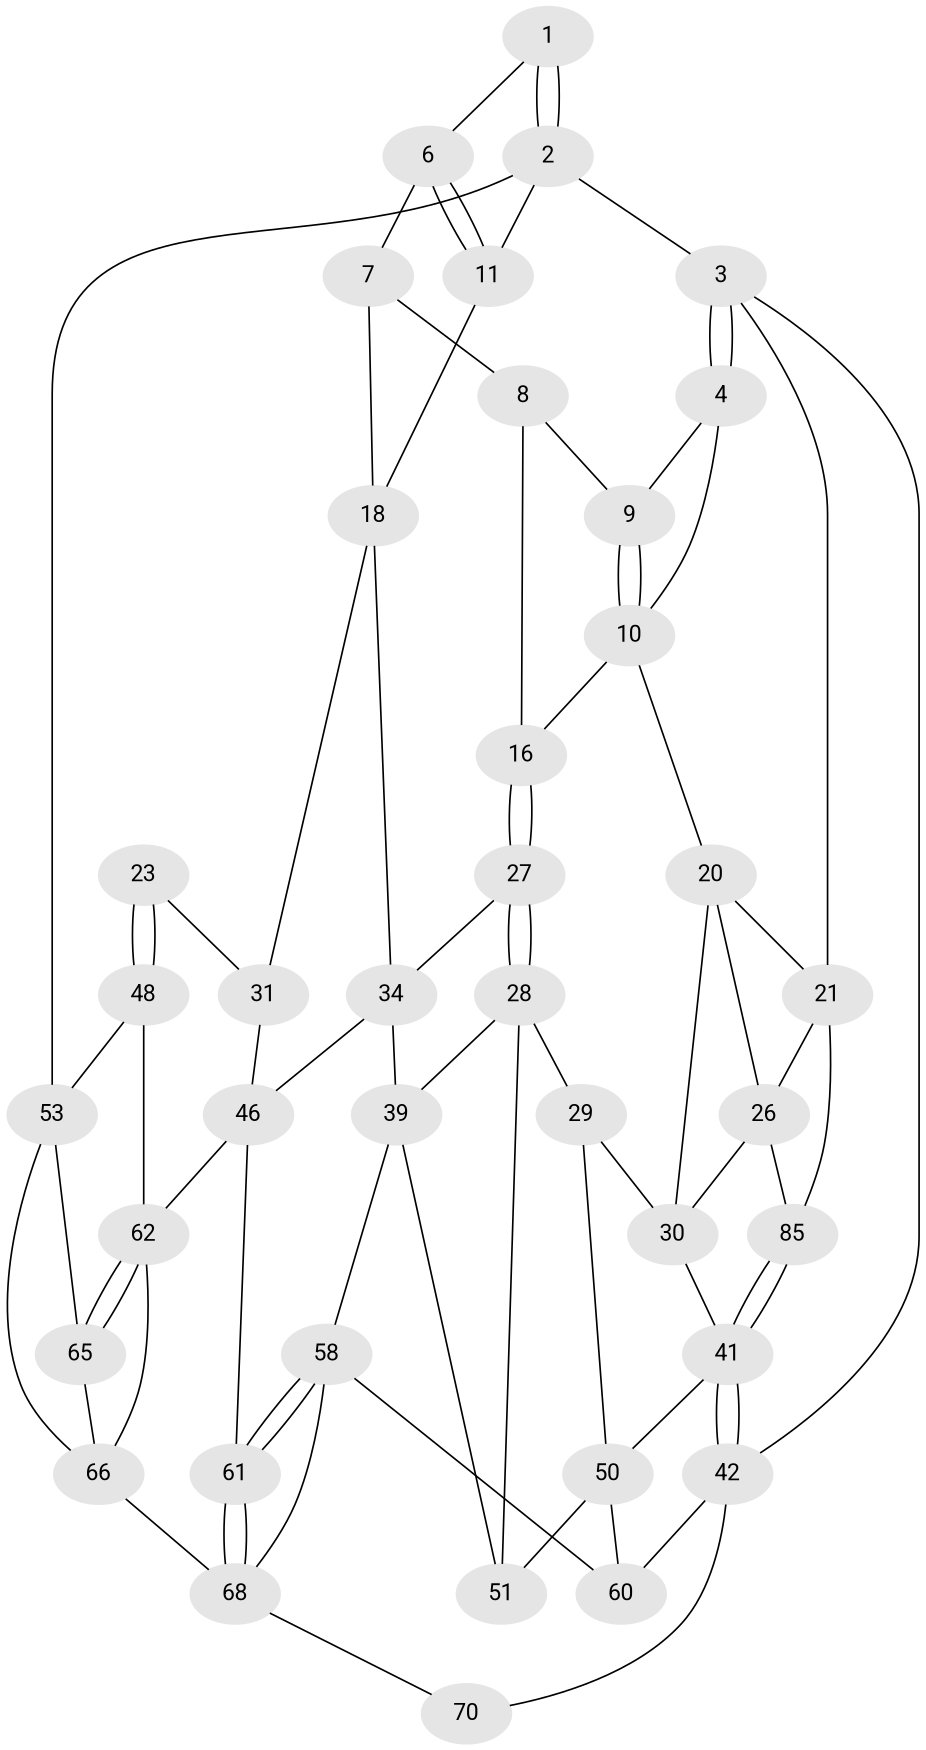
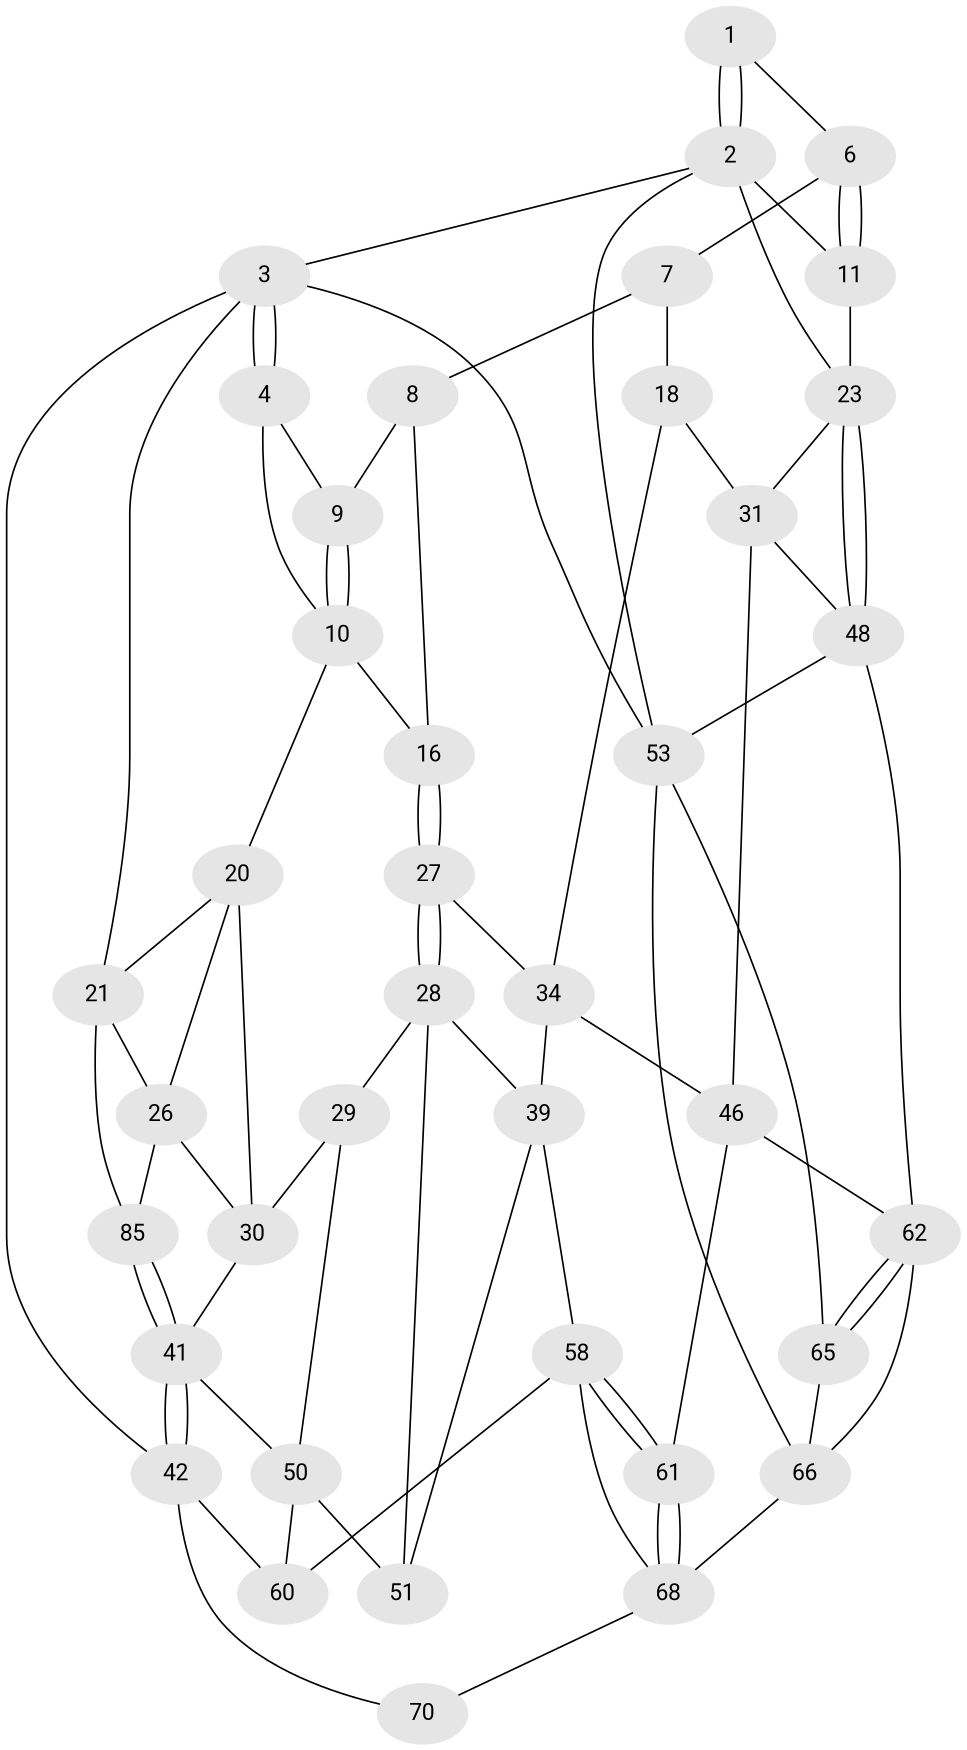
edge "2" -- "23": added
edge "11" -- "18": now "11" -- "23"
edge "3" -- "53": added
edge "31" -- "48": added
